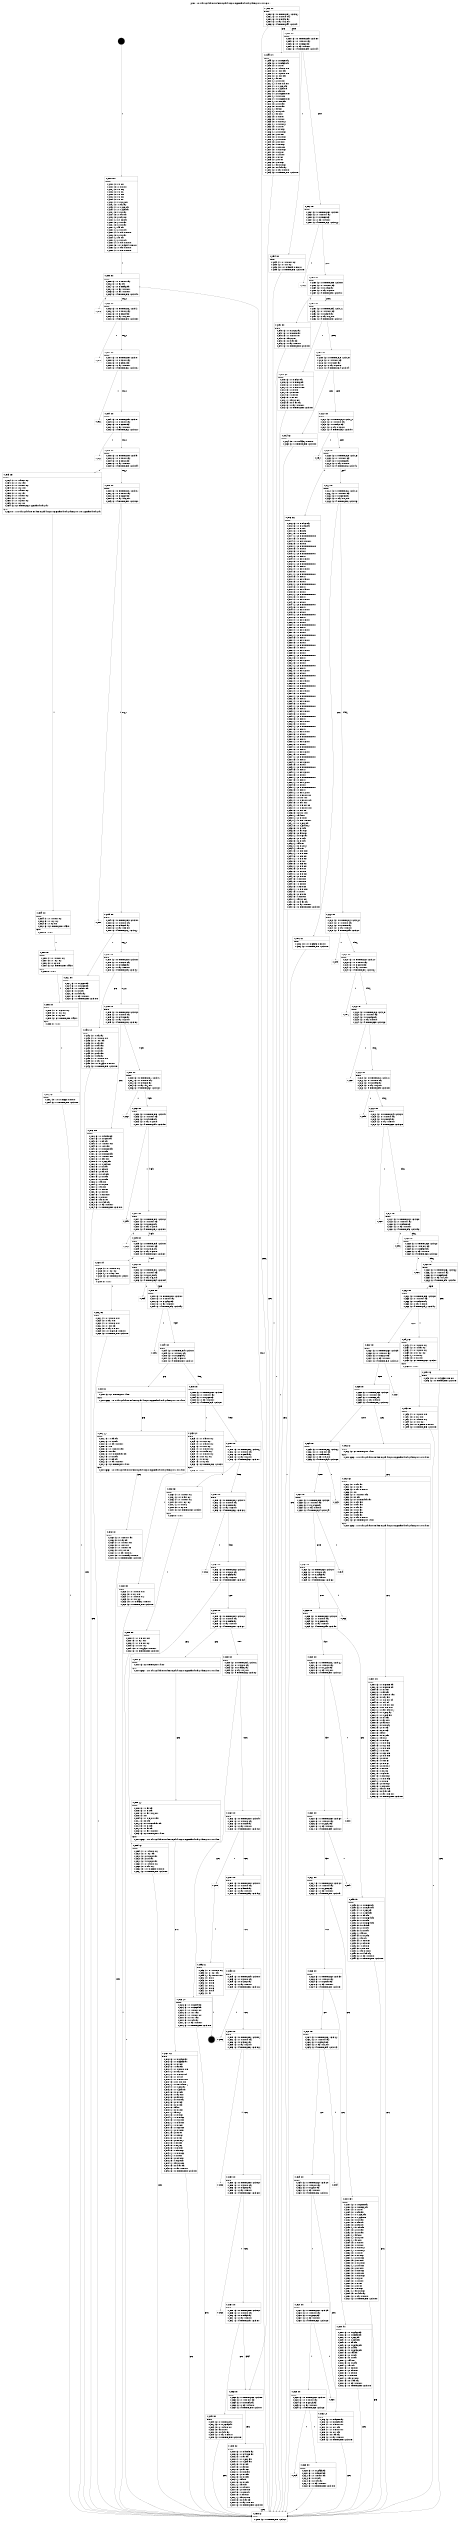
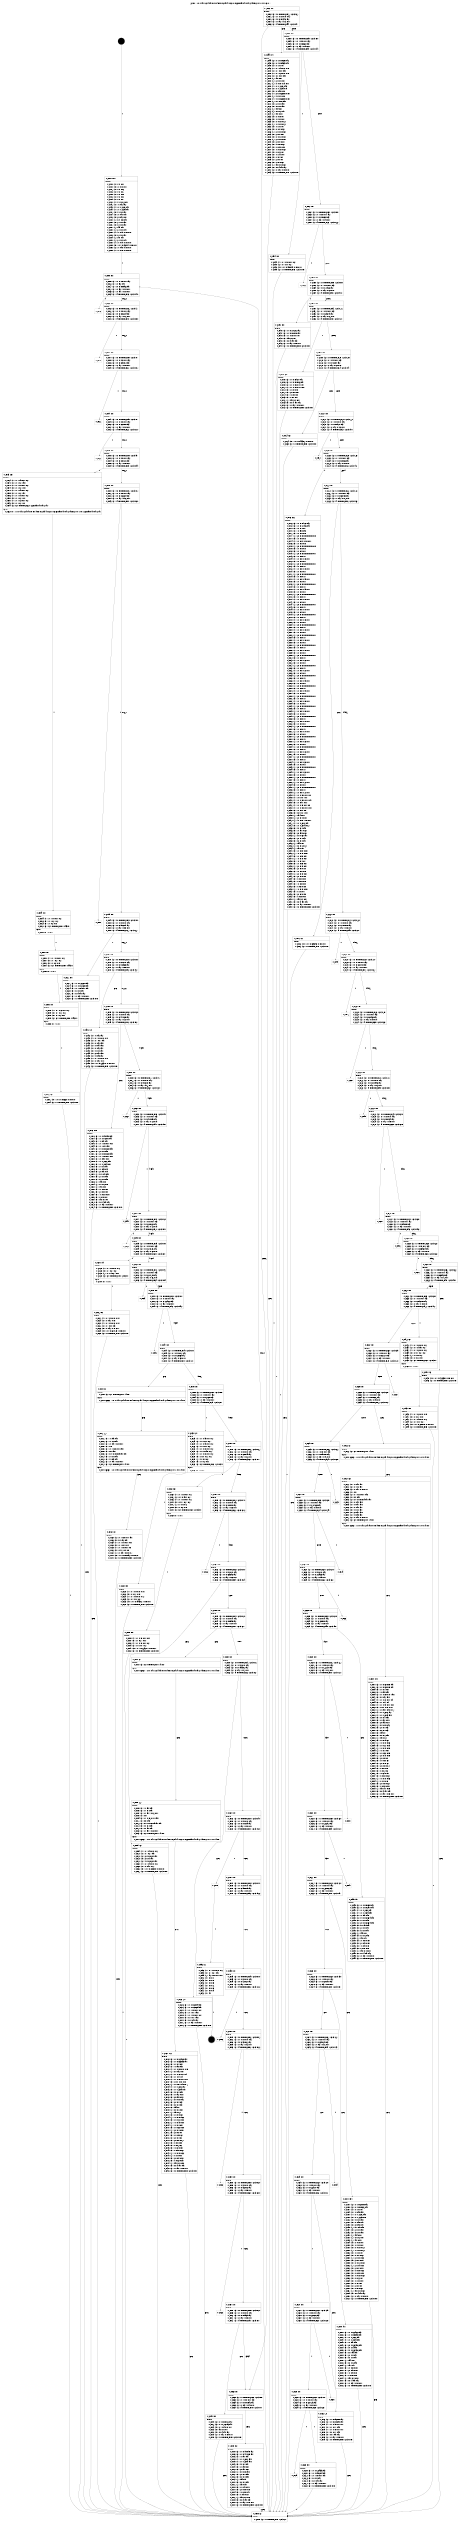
edge "0x402e93 [91]" -> "0x403b83 [5]": removed, label "65026"
